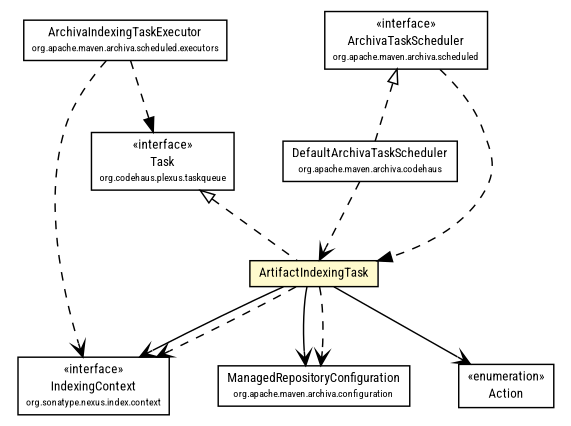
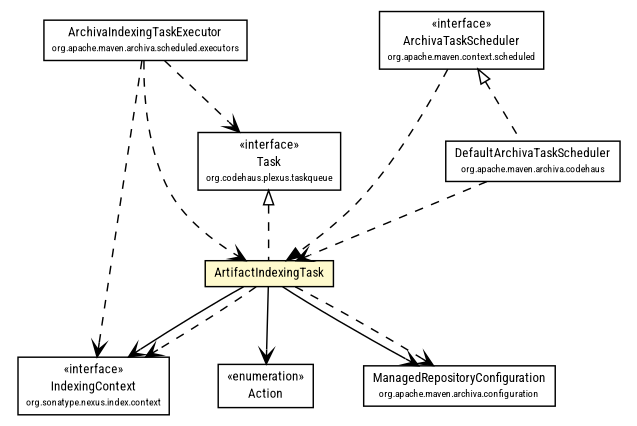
node "ArchivaTaskScheduler": text "org.apache.maven.archiva.scheduled" -> "org.apache.maven.context.scheduled"
edge "ArchivaIndexingTaskExecutor" -> "Task": arrowhead normal -> open
edge "ArchivaIndexingTaskExecutor" -> "ArtifactIndexingTask": added
